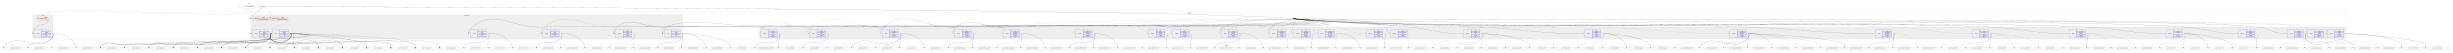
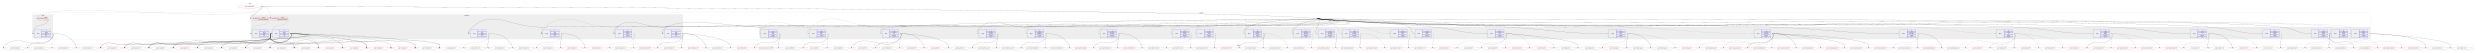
node "portage://dev-python/flask-1.0.4": added
